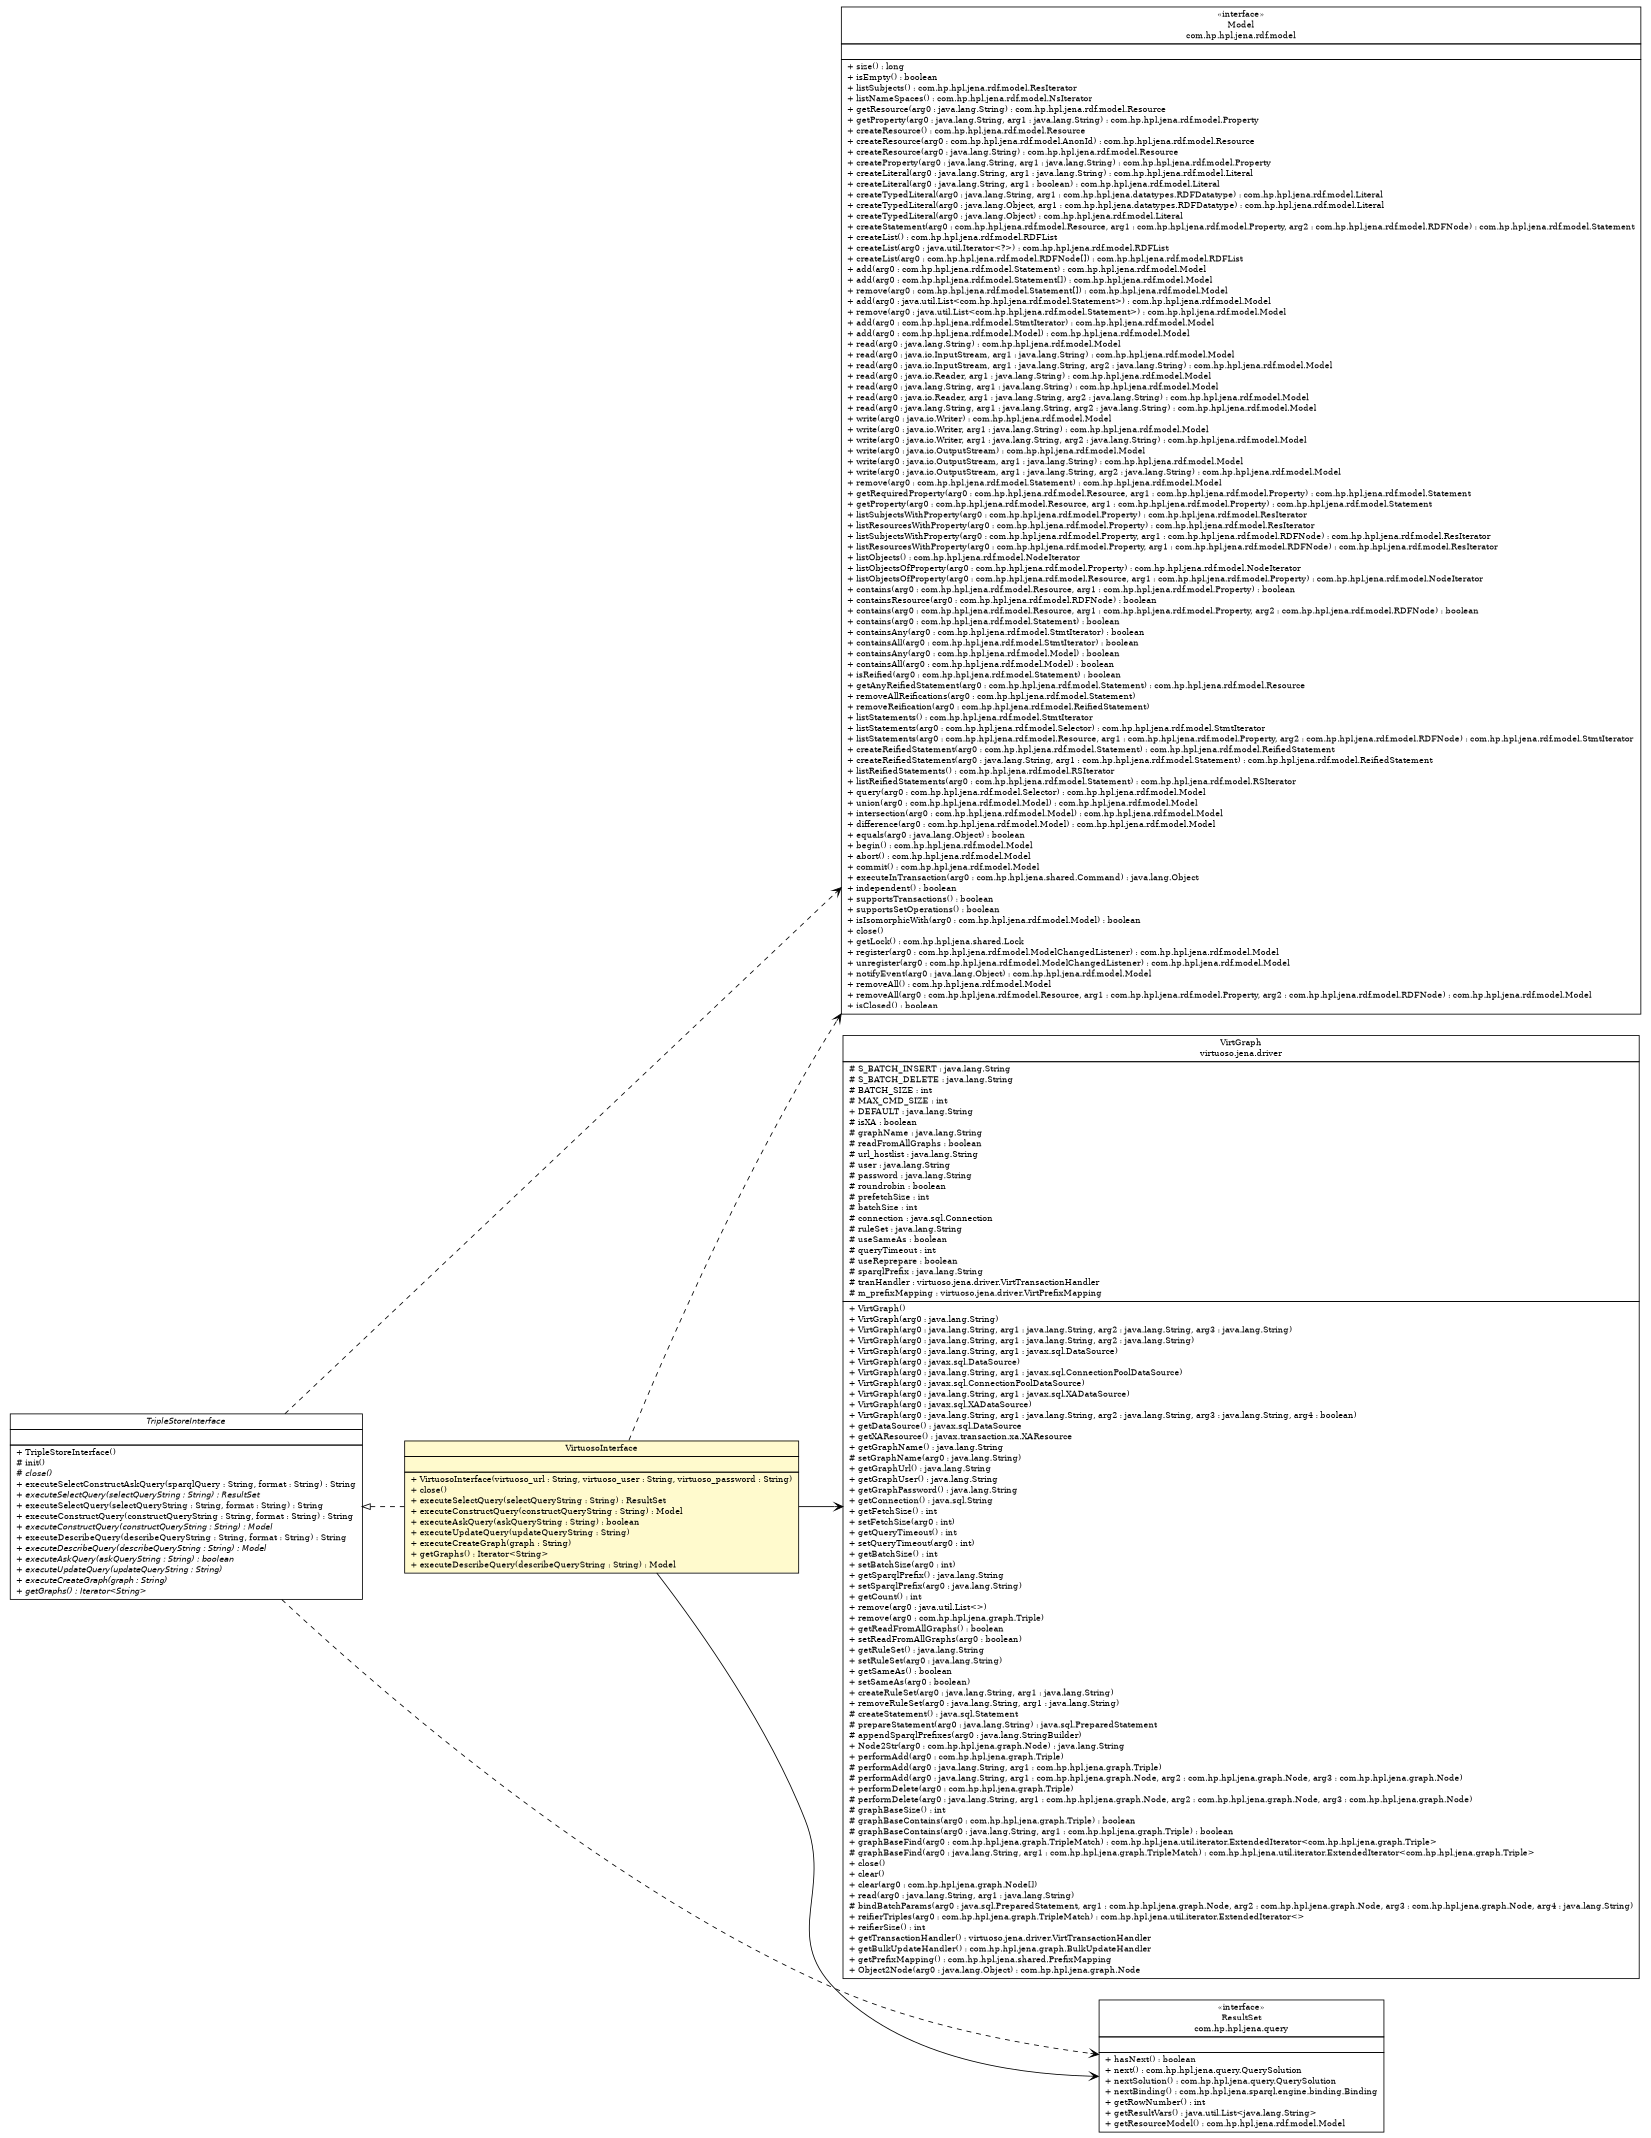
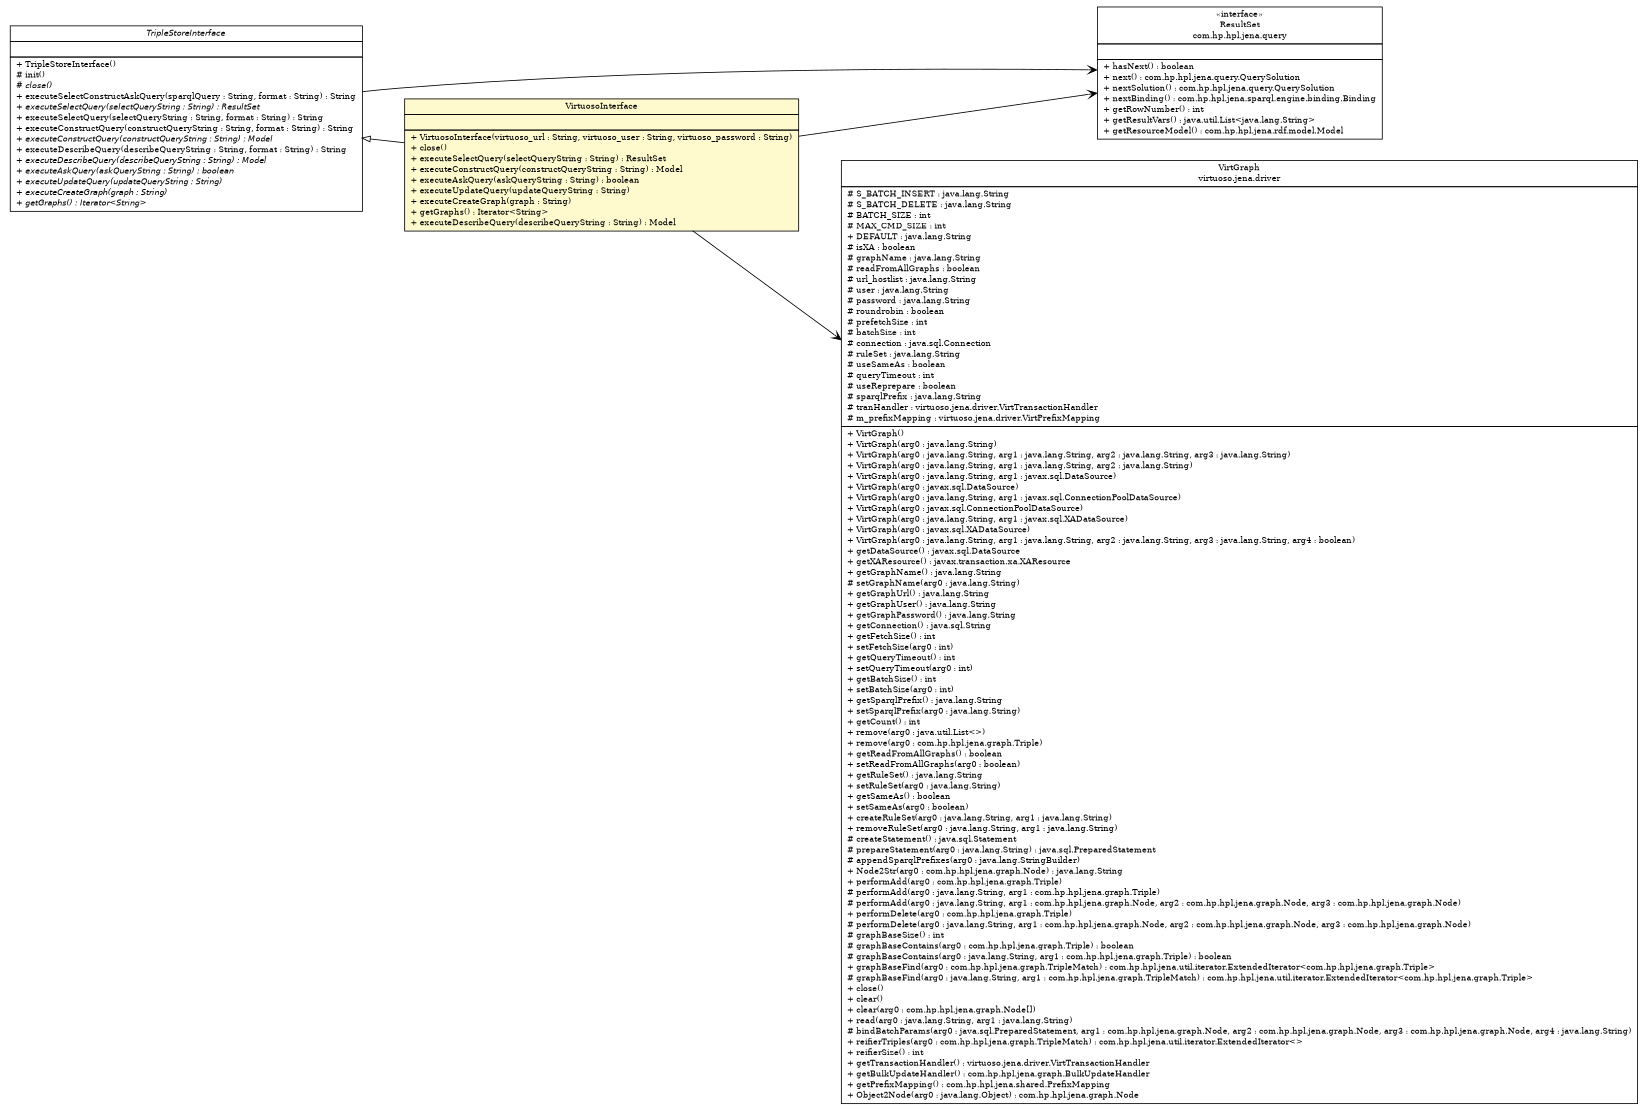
node "Model": removed
edge "VirtuosoInterface" -> "TripleStoreInterface": style dashed -> solid
edge "TripleStoreInterface" -> "ResultSet": style dashed -> solid
